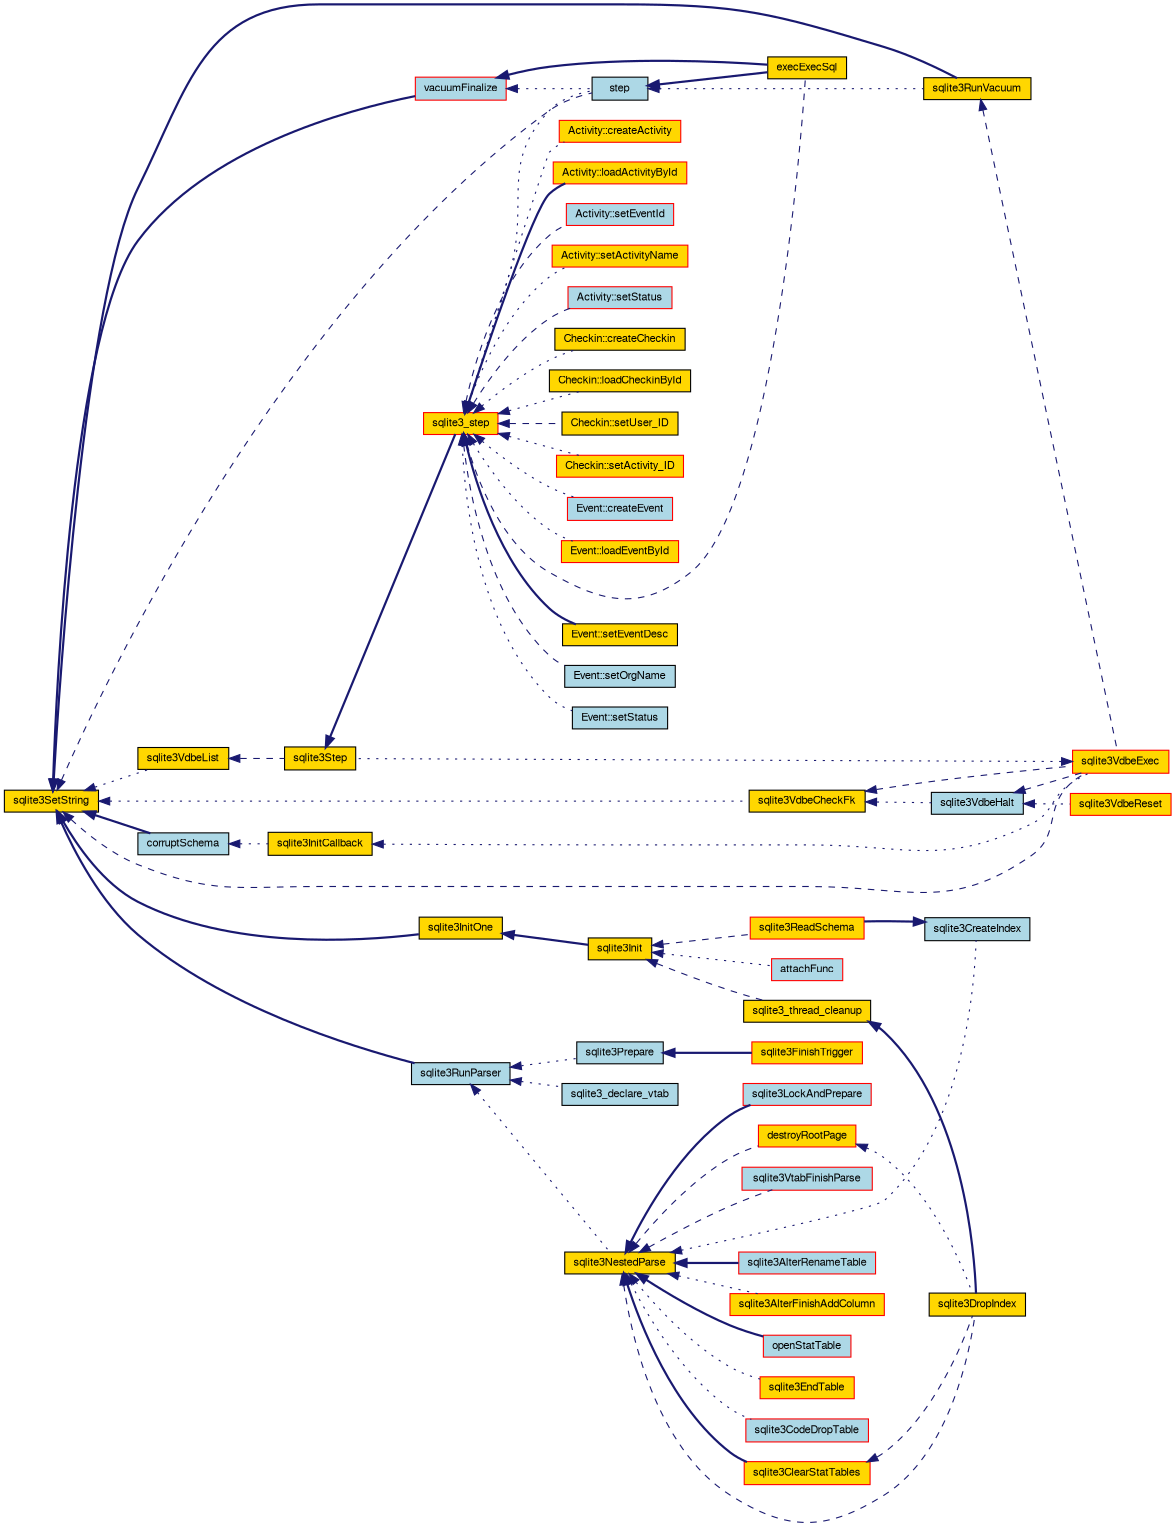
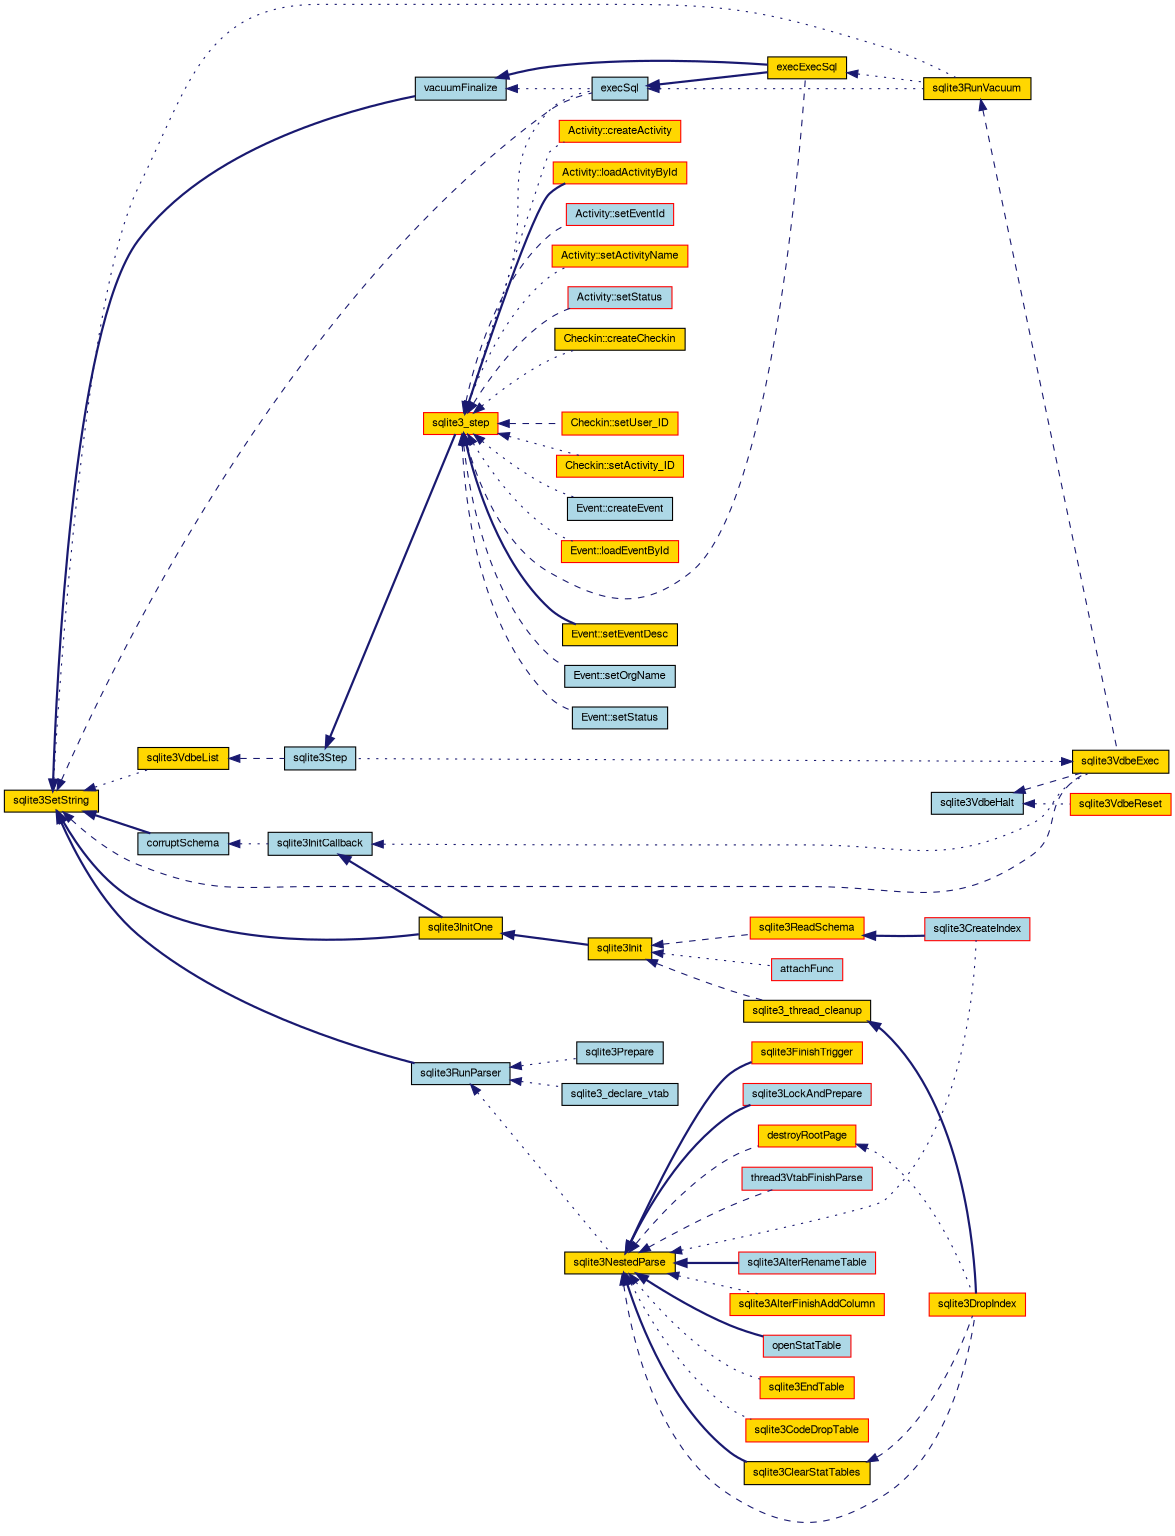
edge "sqlite3RunVacuum" -> "sqlite3SetString": style bold -> dotted
edge "sqlite3RunVacuum" -> "execExecSql": added
node "vacuumFinalize": color red -> black
node "step": label "step" -> "execSql"
node "Checkin::loadCheckinById": removed
node "Checkin::setUser_ID": color black -> red
node "Event::createEvent": color red -> black
edge "Event::setStatus" -> "sqlite3_step": style dotted -> dashed
node "sqlite3Step": fillcolor gold -> lightblue
node "sqlite3VdbeExec": color red -> black
node "sqlite3VdbeCheckFk": removed
node "sqlite3InitCallback": fillcolor gold -> lightblue
edge "sqlite3InitOne" -> "sqlite3InitCallback": added
edge "sqlite3ReadSchema" -> "sqlite3CreateIndex": reversed
node "sqlite3CreateIndex": color black -> red
edge "sqlite3FinishTrigger" -> "sqlite3Prepare": now "sqlite3FinishTrigger" -> "sqlite3NestedParse"
node "sqlite3VtabFinishParse": label "sqlite3VtabFinishParse" -> "thread3VtabFinishParse"
node "sqlite3DropIndex": color black -> red
node "sqlite3CodeDropTable": fillcolor lightblue -> gold
node "sqlite3ClearStatTables": color red -> black
